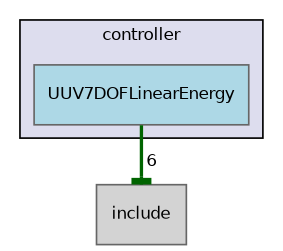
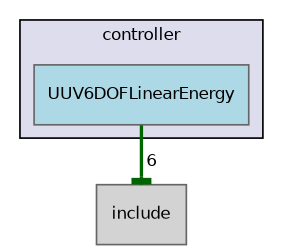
node "UUV7DOFLinearEnergy": label "UUV7DOFLinearEnergy" -> "UUV6DOFLinearEnergy"
